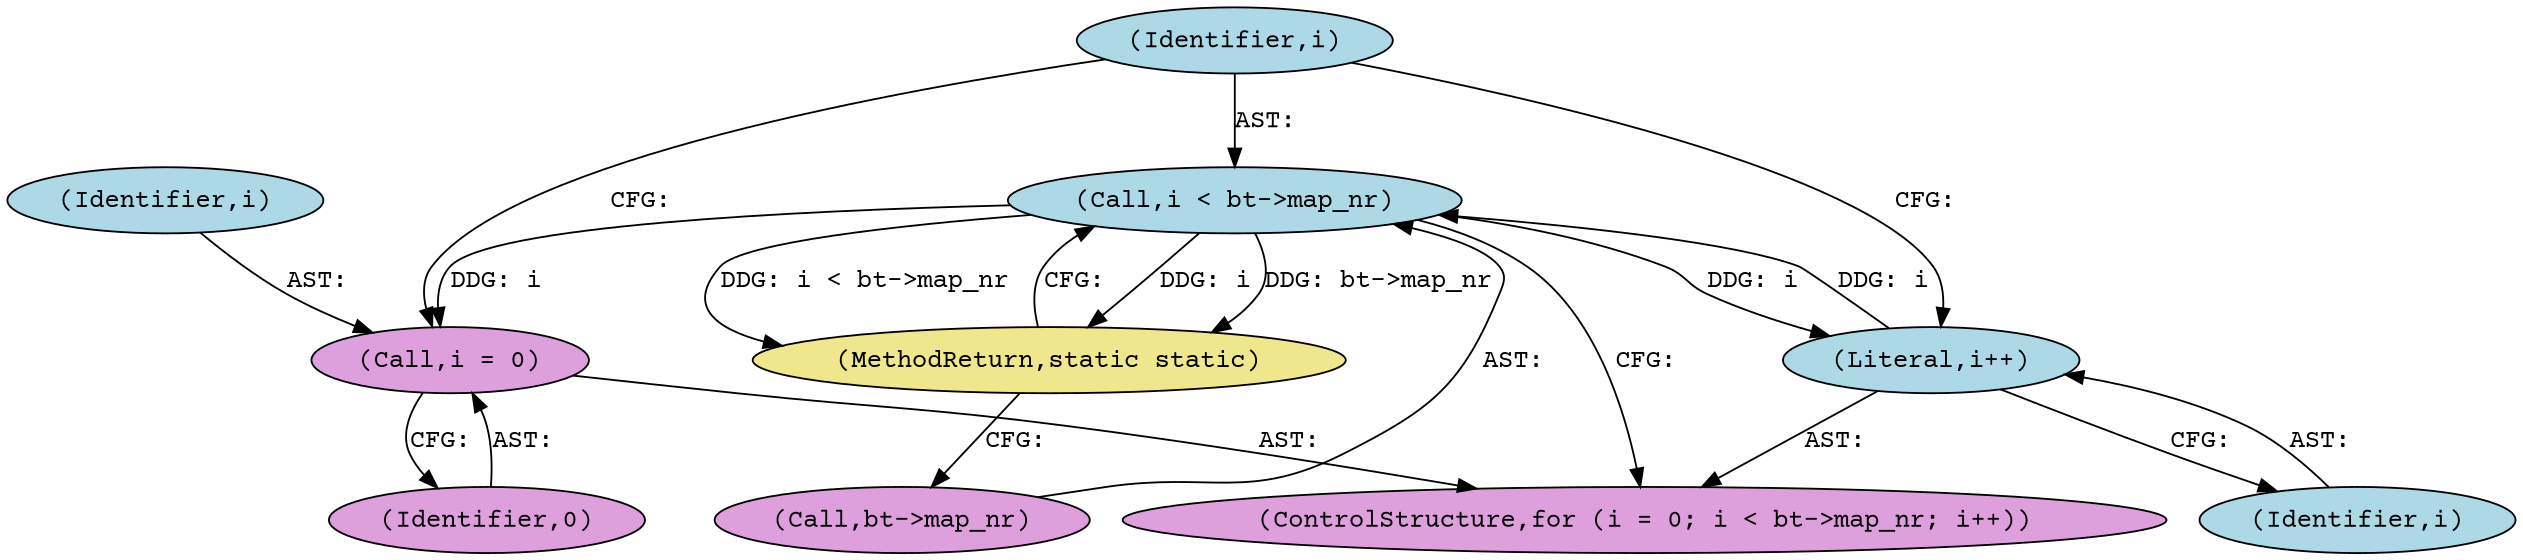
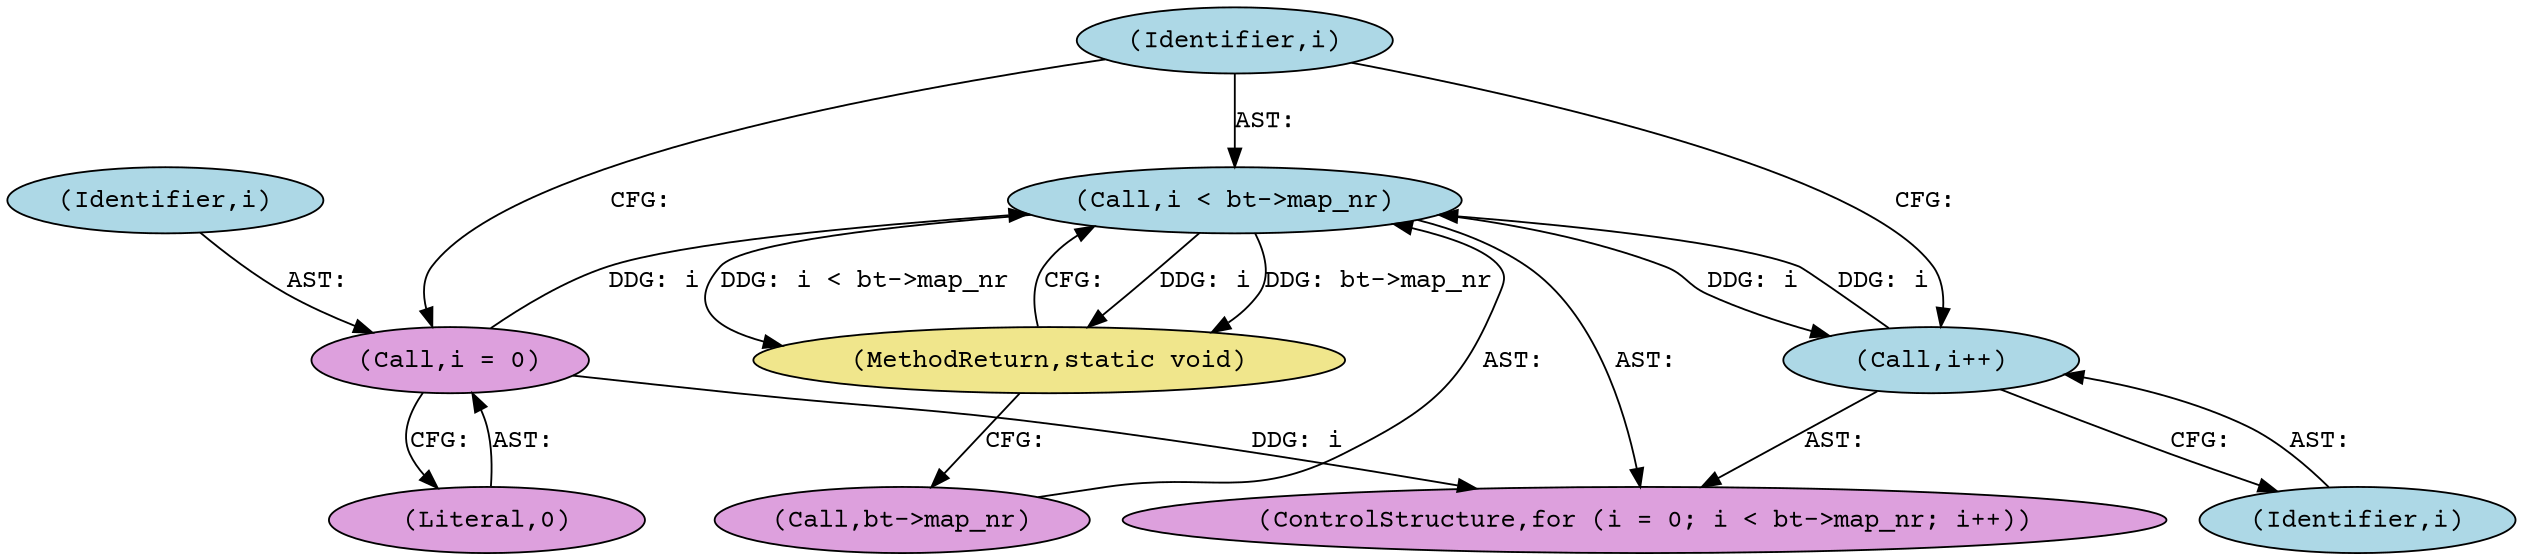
edge "(Call,i < bt->map_nr)" -> "(Call,i = 0)": reversed
node "(MethodReturn,static static)": label "(MethodReturn,static static)" -> "(MethodReturn,static void)"
edge "(Call,i < bt->map_nr)" -> "(ControlStructure,for (i = 0; i < bt->map_nr; i++))": label "CFG: " -> "AST: "
node "(Literal,i++)": label "(Literal,i++)" -> "(Call,i++)"
edge "(Call,i = 0)" -> "(ControlStructure,for (i = 0; i < bt->map_nr; i++))": label "AST: " -> "DDG: i"
node "(Identifier,0)": label "(Identifier,0)" -> "(Literal,0)"
